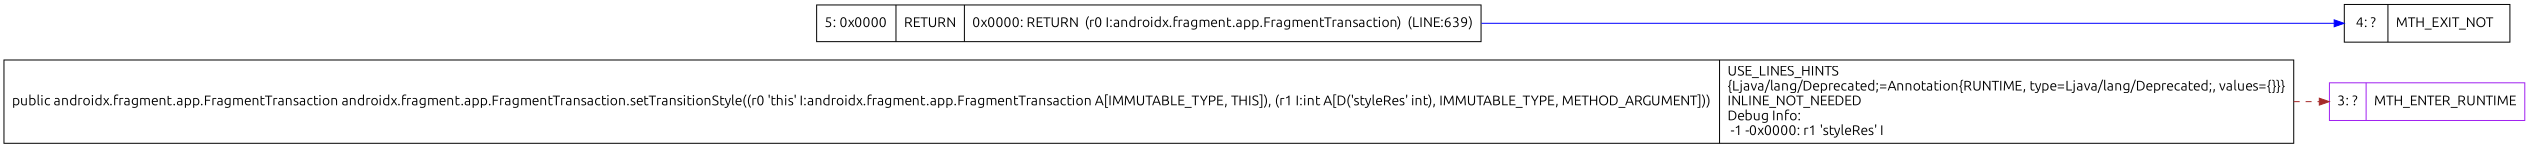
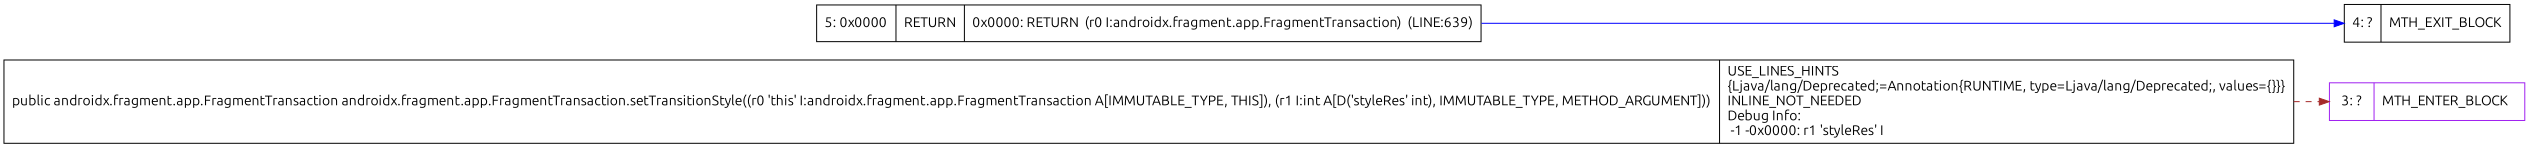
node "4: ?": text "MTH_EXIT_NOT" -> "MTH_EXIT_BLOCK"
node "3: ?": text "MTH_ENTER_RUNTIME" -> "MTH_ENTER_BLOCK"
